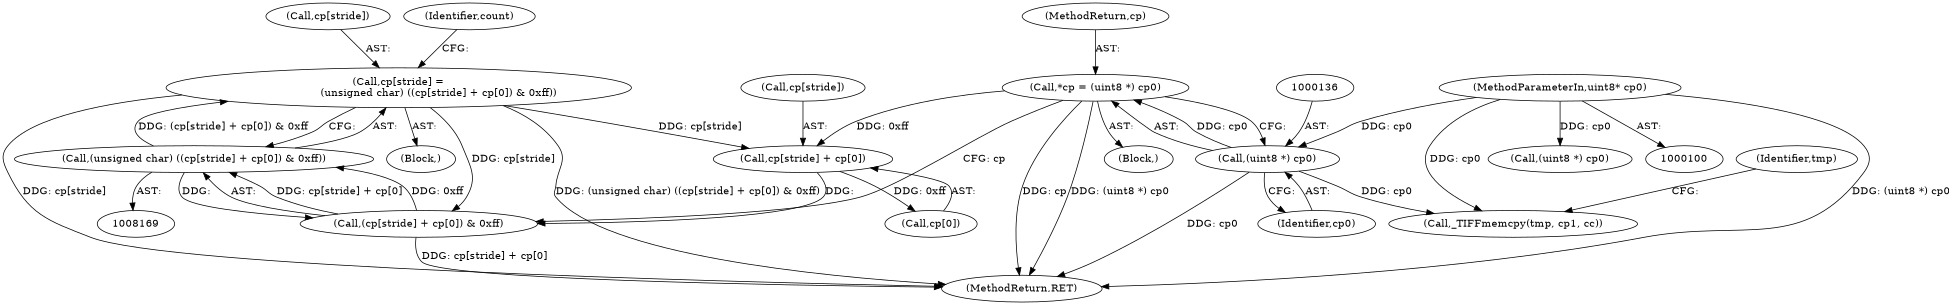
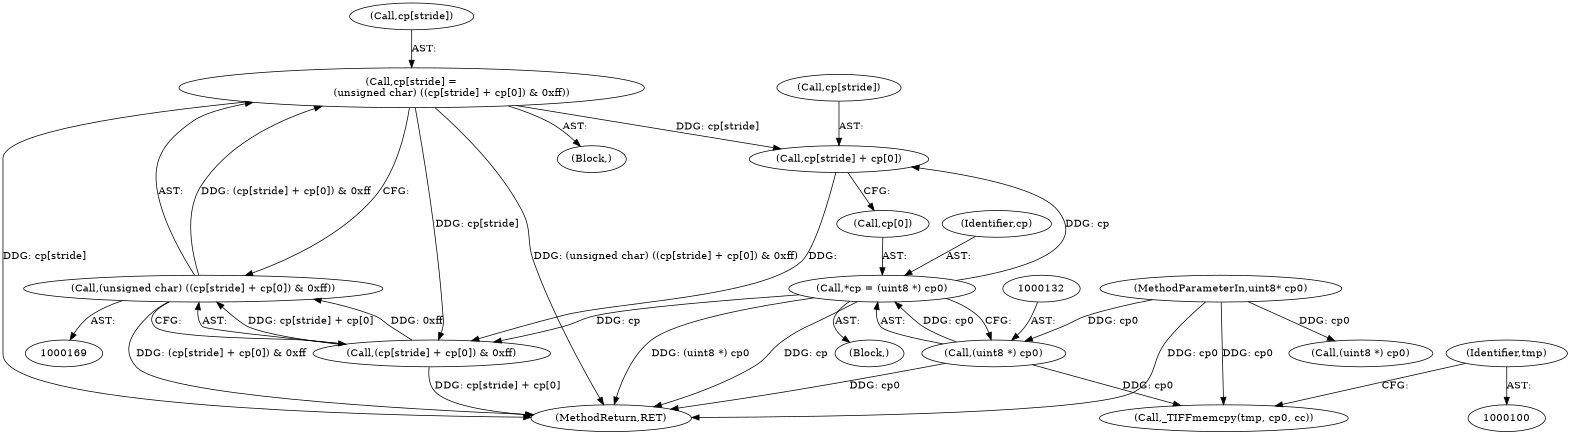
node "(Identifier,count)": removed
node "(MethodReturn,cp)": label "(MethodReturn,cp)" -> "(Identifier,cp)"
node "1000136": label "1000136" -> "1000132"
edge "(MethodParameterIn,uint8* cp0)" -> "1000100": now "(Identifier,tmp)" -> "1000100"
edge "(Call,*cp = (uint8 *) cp0)" -> "(Call,cp[stride] + cp[0])": label "DDG: 0xff" -> "DDG: cp"
edge "(Call,*cp = (uint8 *) cp0)" -> "(Call,(cp[stride] + cp[0]) & 0xff)": label "CFG: cp" -> "DDG: cp"
edge "(Call,cp[0])" -> "(Call,cp[stride] + cp[0])": now "(Call,cp[0])" -> "(Call,*cp = (uint8 *) cp0)"
edge "(Call,(unsigned char) ((cp[stride] + cp[0]) & 0xff))" -> "(Call,(cp[stride] + cp[0]) & 0xff)": label "DDG: " -> "CFG: "
edge "(Call,cp[stride] + cp[0])" -> "(Call,cp[0])": label "DDG: 0xff" -> "CFG: "
edge "(MethodParameterIn,uint8* cp0)" -> "(MethodReturn,RET)": label "DDG: (uint8 *) cp0" -> "DDG: cp0"
node "1008169": label "1008169" -> "1000169"
node "(Identifier,cp0)": removed
node "(Call,_TIFFmemcpy(tmp, cp1, cc))": label "(Call,_TIFFmemcpy(tmp, cp1, cc))" -> "(Call,_TIFFmemcpy(tmp, cp0, cc))"
edge "(Call,(unsigned char) ((cp[stride] + cp[0]) & 0xff))" -> "(MethodReturn,RET)": added, label "DDG: (cp[stride] + cp[0]) & 0xff"
